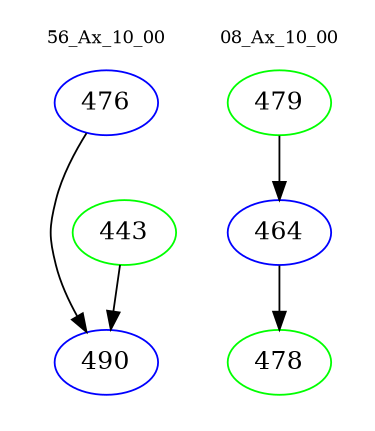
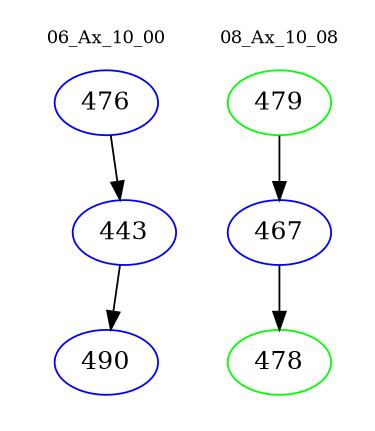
cluster "56_Ax_10_00": label "56_Ax_10_00" -> "06_Ax_10_00"
cluster "08_Ax_10_00": label "08_Ax_10_00" -> "08_Ax_10_08"
edge "476" -> "490": now "476" -> "443"
node "443": color green -> blue
node "464": label "464" -> "467"
